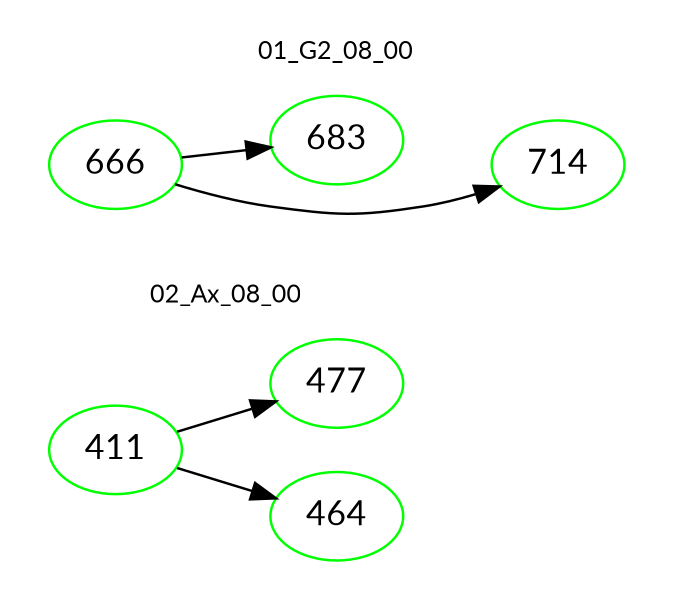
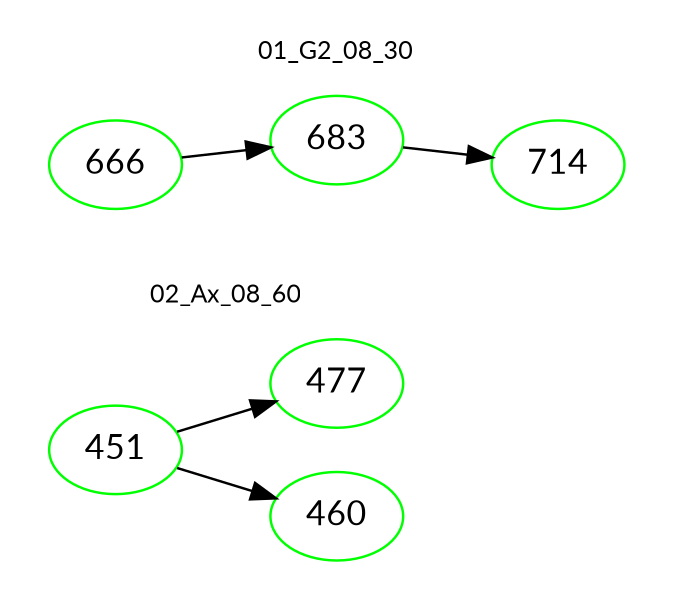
cluster "01_G2_08_00": label "01_G2_08_00" -> "01_G2_08_30"
edge "666" -> "714": now "683" -> "714"
cluster "02_Ax_08_00": label "02_Ax_08_00" -> "02_Ax_08_60"
node "411": label "411" -> "451"
node "464": label "464" -> "460"
